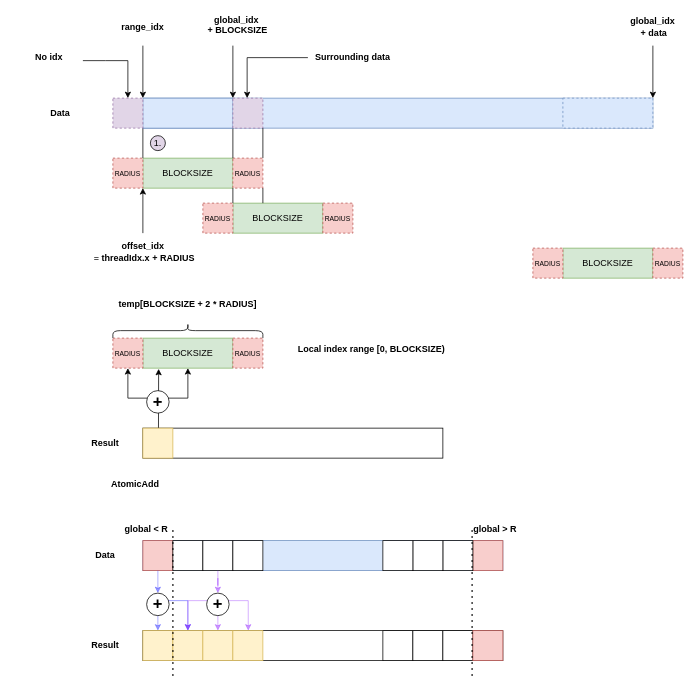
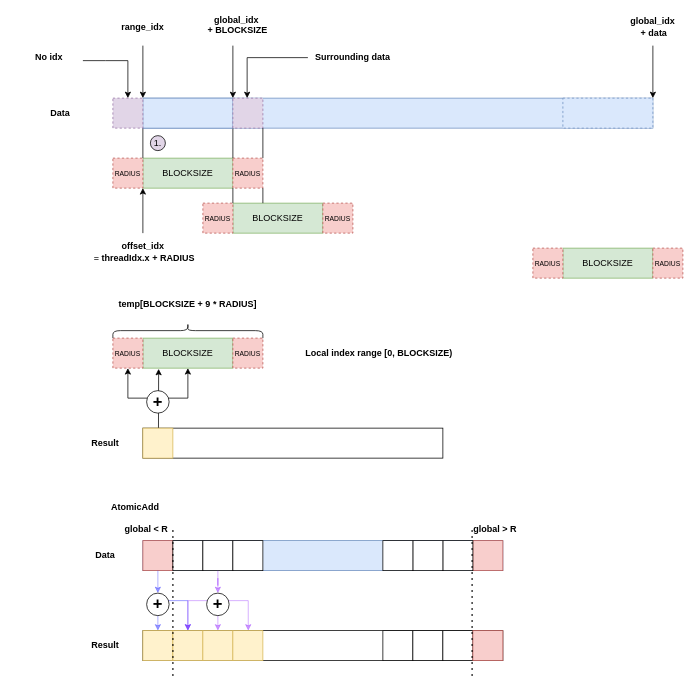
node "temp[BLOCKSIZE + 2 * RADIUS]": label "temp[BLOCKSIZE + 2 * RADIUS]" -> "temp[BLOCKSIZE + 9 * RADIUS]"
node "Local index range [0, BLOCKSIZE)": moved (372, 349) -> (379, 353)
node "AtomicAdd": moved (135, 484) -> (135, 507)
